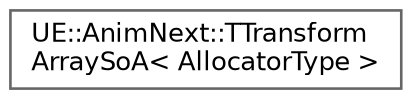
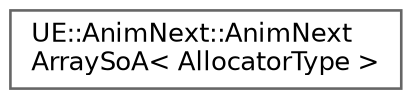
node "UE::AnimNext::TTransform ArraySoA< AllocatorType >": label "UE::AnimNext::TTransform ArraySoA< AllocatorType >" -> "UE::AnimNext::AnimNext ArraySoA< AllocatorType >"
